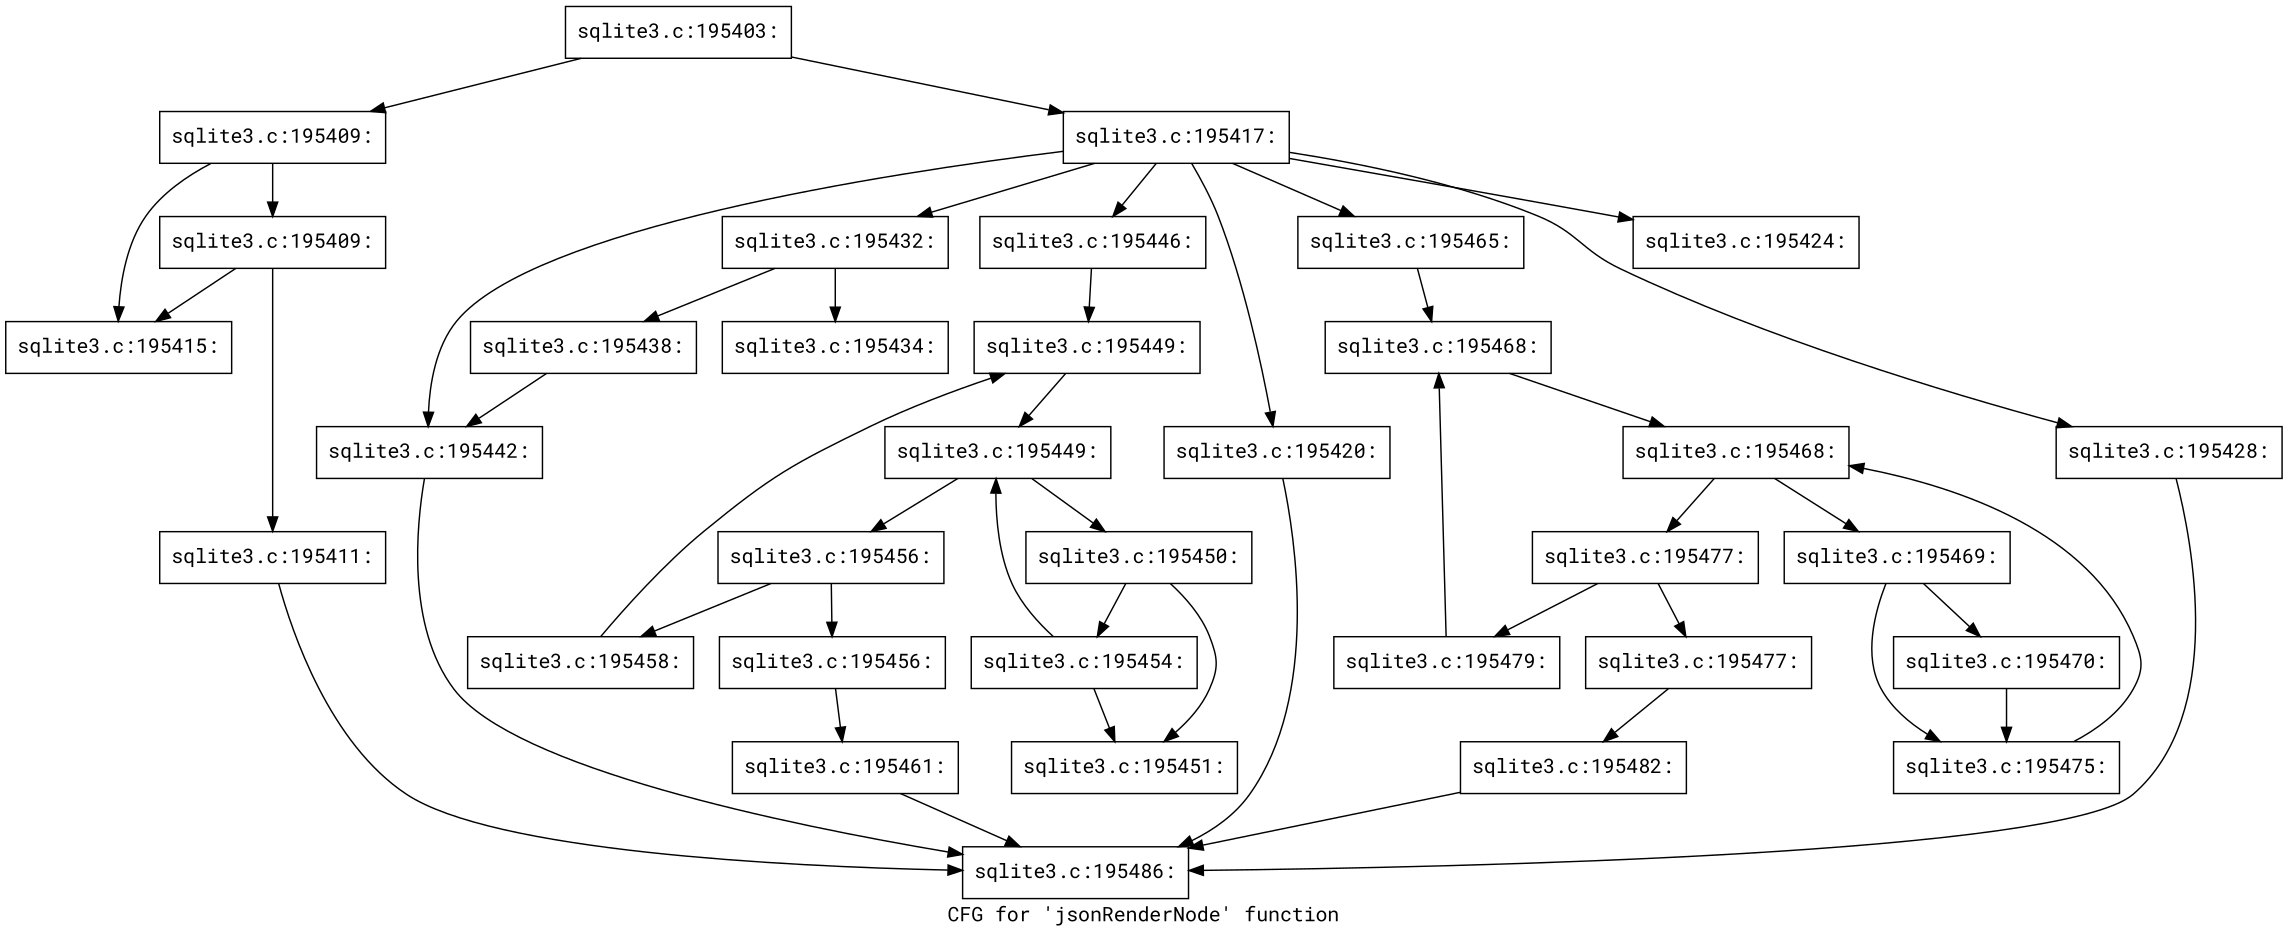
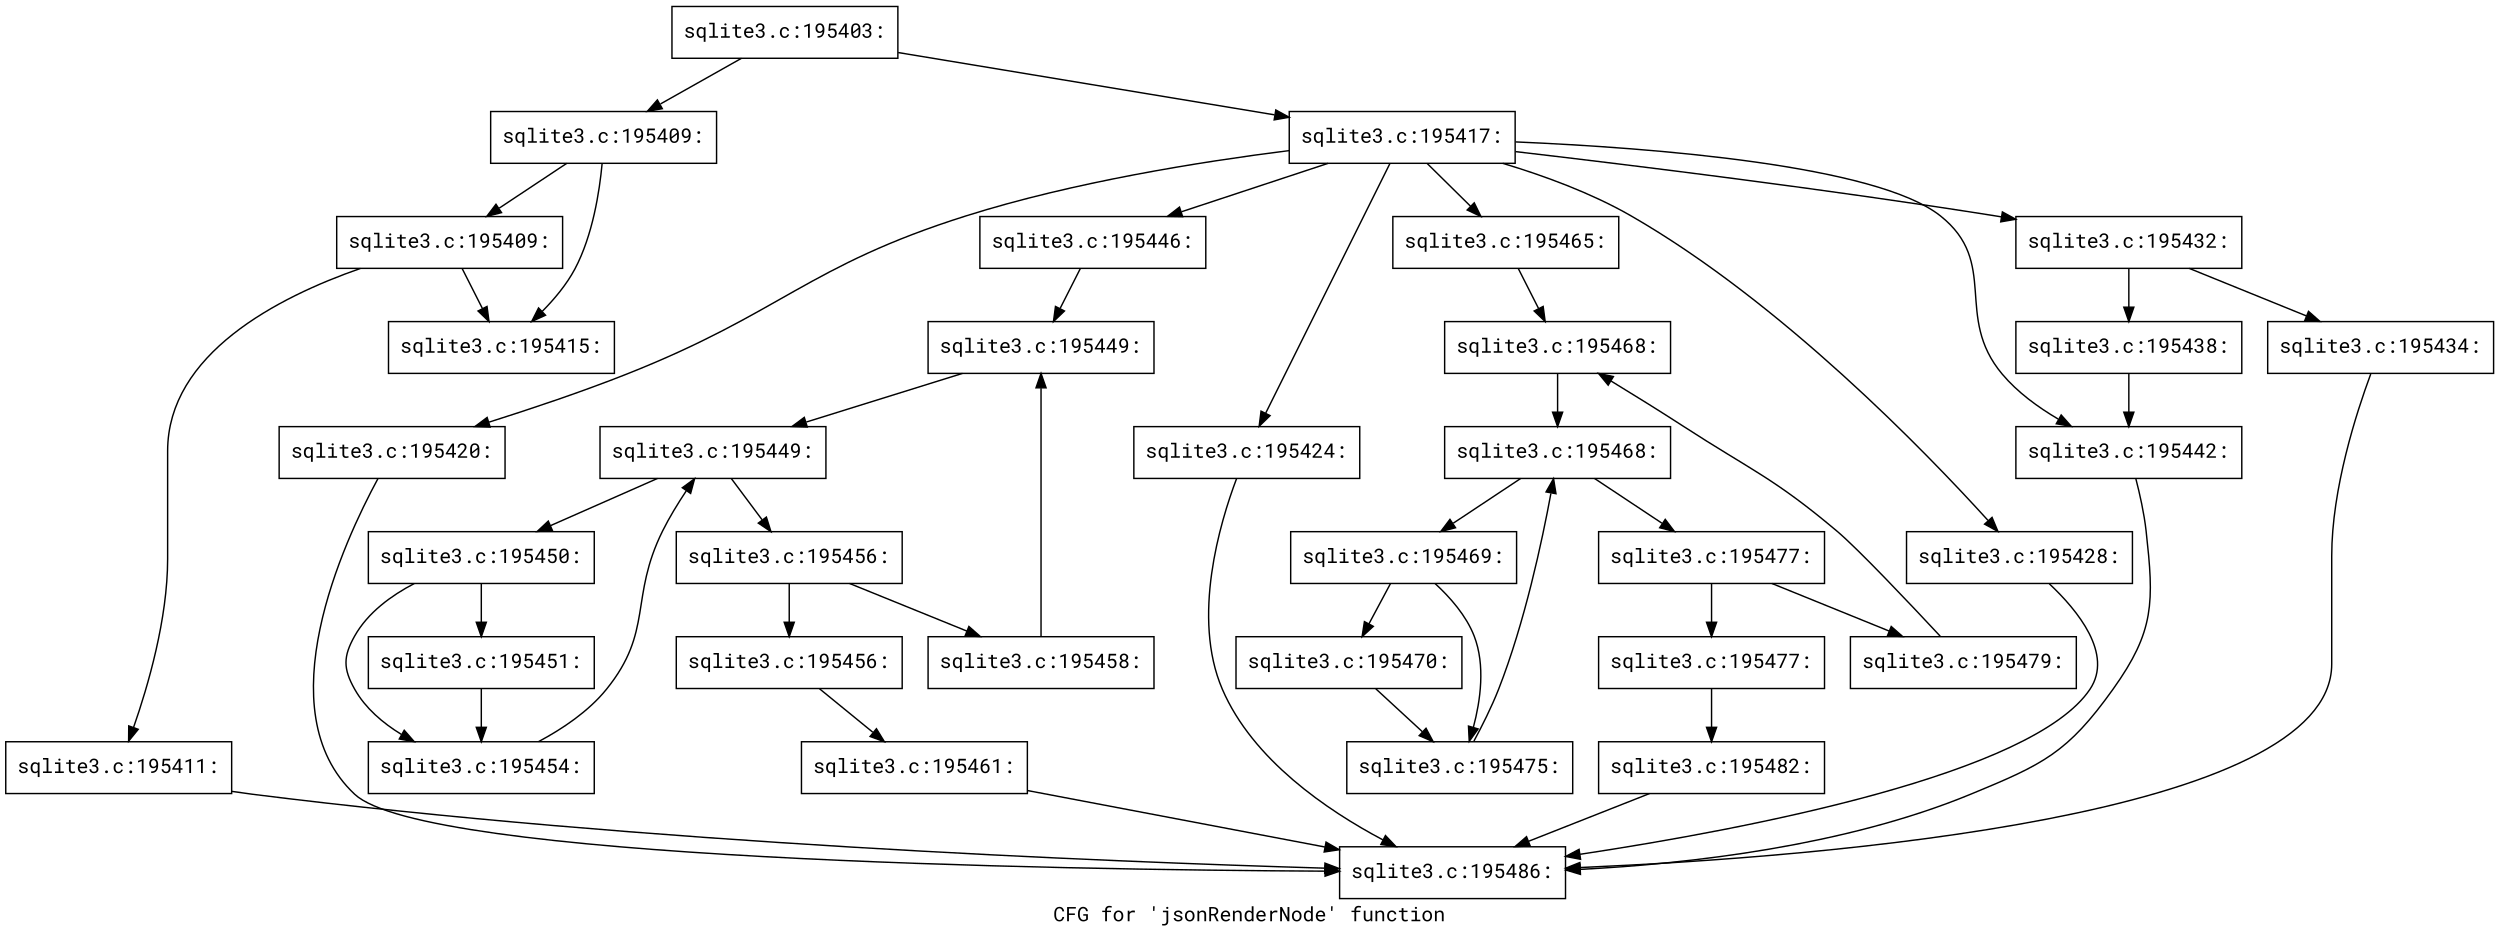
edge "sqlite3.c:195424:" -> "sqlite3.c:195486:": added
edge "sqlite3.c:195454:" -> "sqlite3.c:195451:": reversed
edge "sqlite3.c:195434:" -> "sqlite3.c:195486:": added
